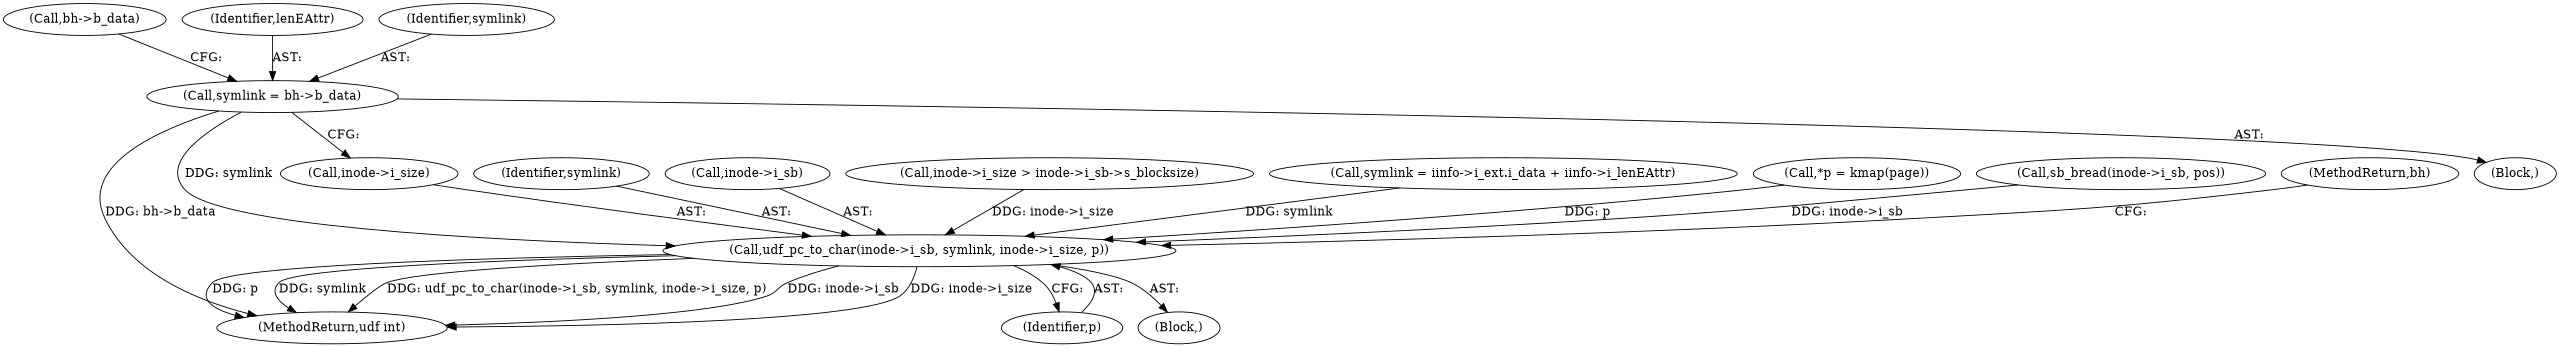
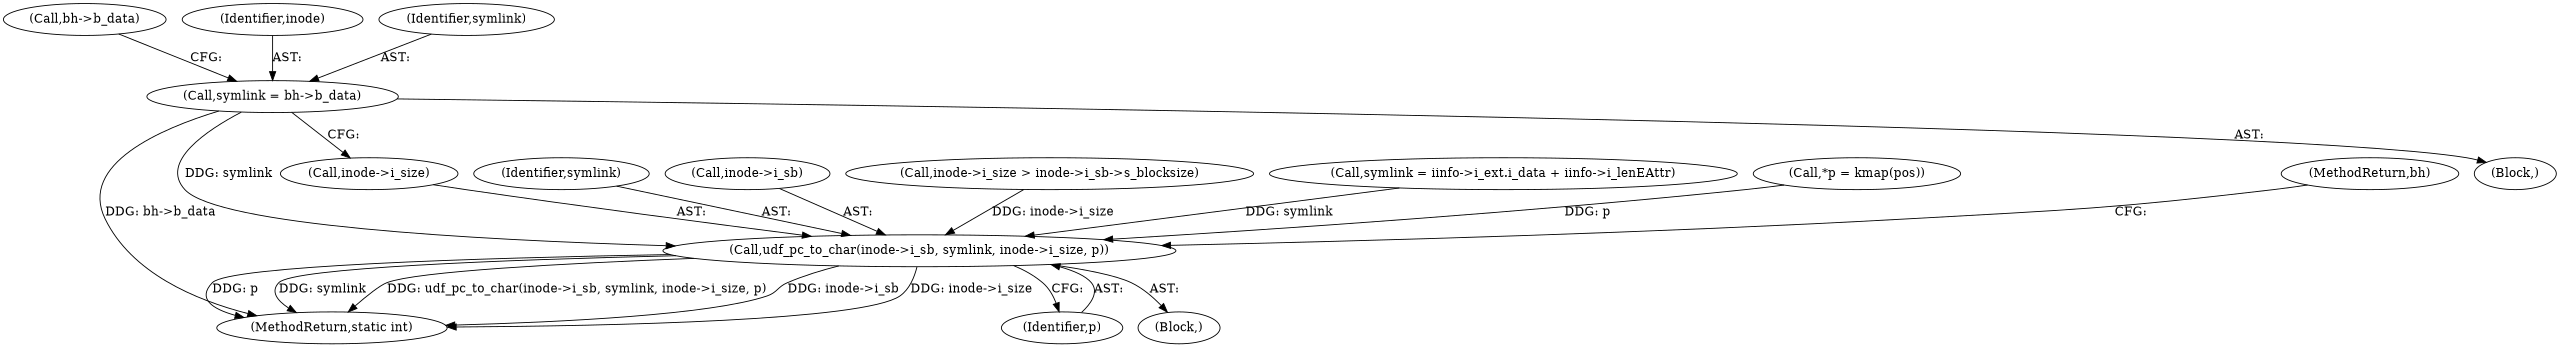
node "(Identifier,lenEAttr)": label "(Identifier,lenEAttr)" -> "(Identifier,inode)"
node "(Call,*p = kmap(page))": label "(Call,*p = kmap(page))" -> "(Call,*p = kmap(pos))"
node "(Call,sb_bread(inode->i_sb, pos))": removed
node "(MethodReturn,udf int)": label "(MethodReturn,udf int)" -> "(MethodReturn,static int)"
